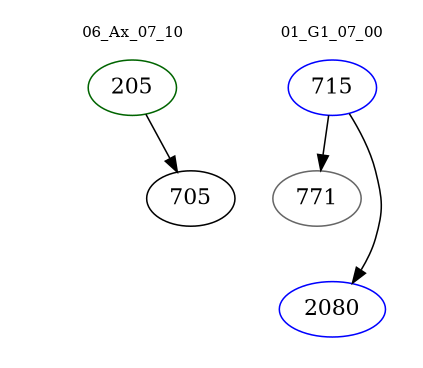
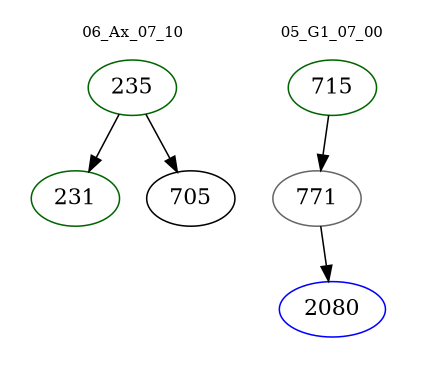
cluster "01_G1_07_00": label "01_G1_07_00" -> "05_G1_07_00"
node "205": label "205" -> "235"
node "715": color blue -> darkgreen
edge "715" -> "2080": now "771" -> "2080"
node "231": added
